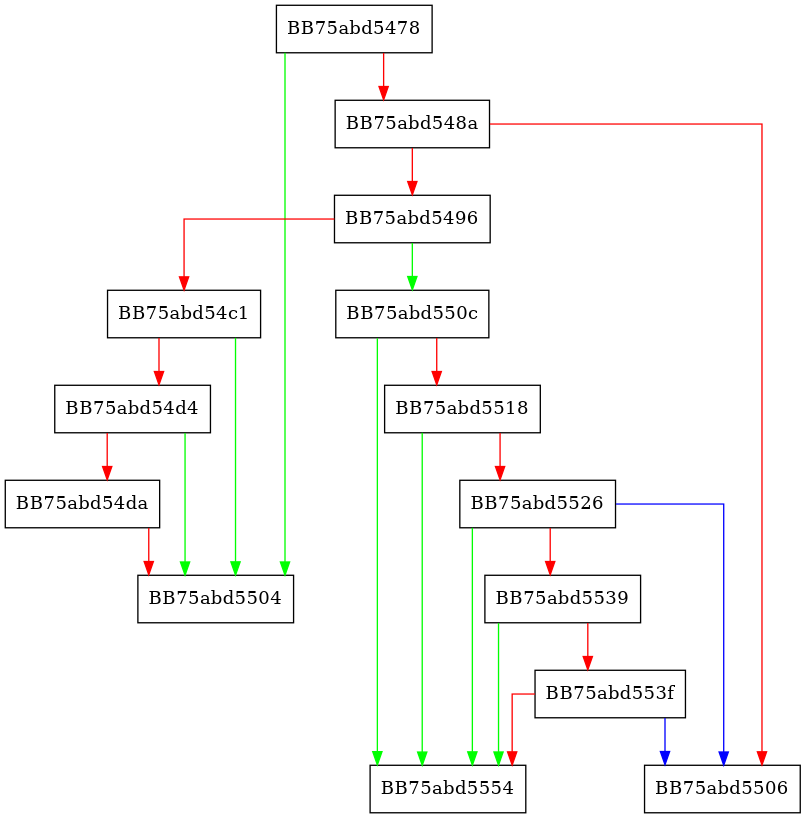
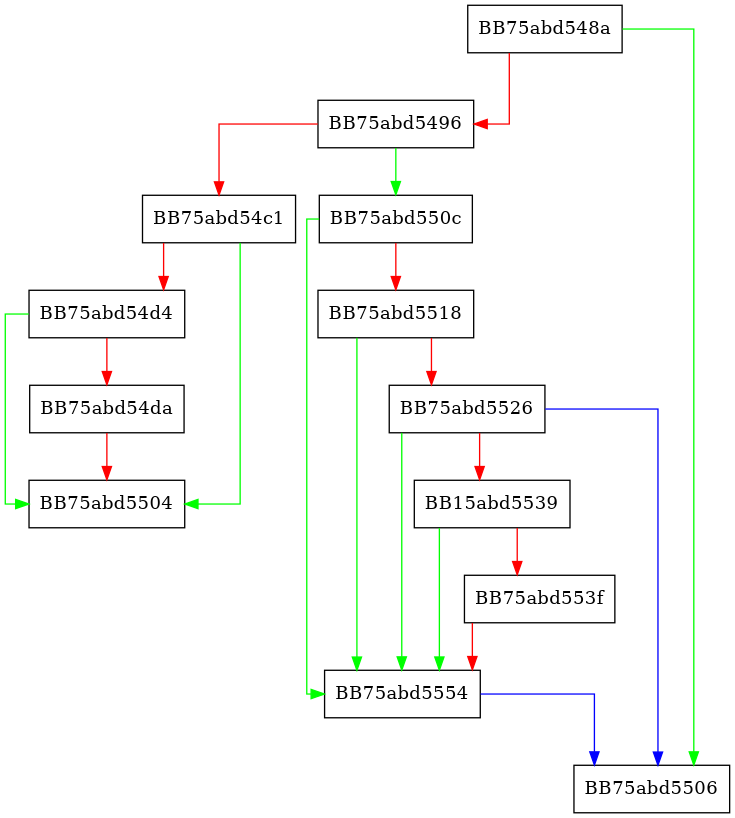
node "BB75abd5478": removed
edge "BB75abd548a" -> "BB75abd5506": color red -> green
node "BB75abd5539": label "BB75abd5539" -> "BB15abd5539"
edge "BB75abd553f" -> "BB75abd5506": now "BB75abd5554" -> "BB75abd5506"
